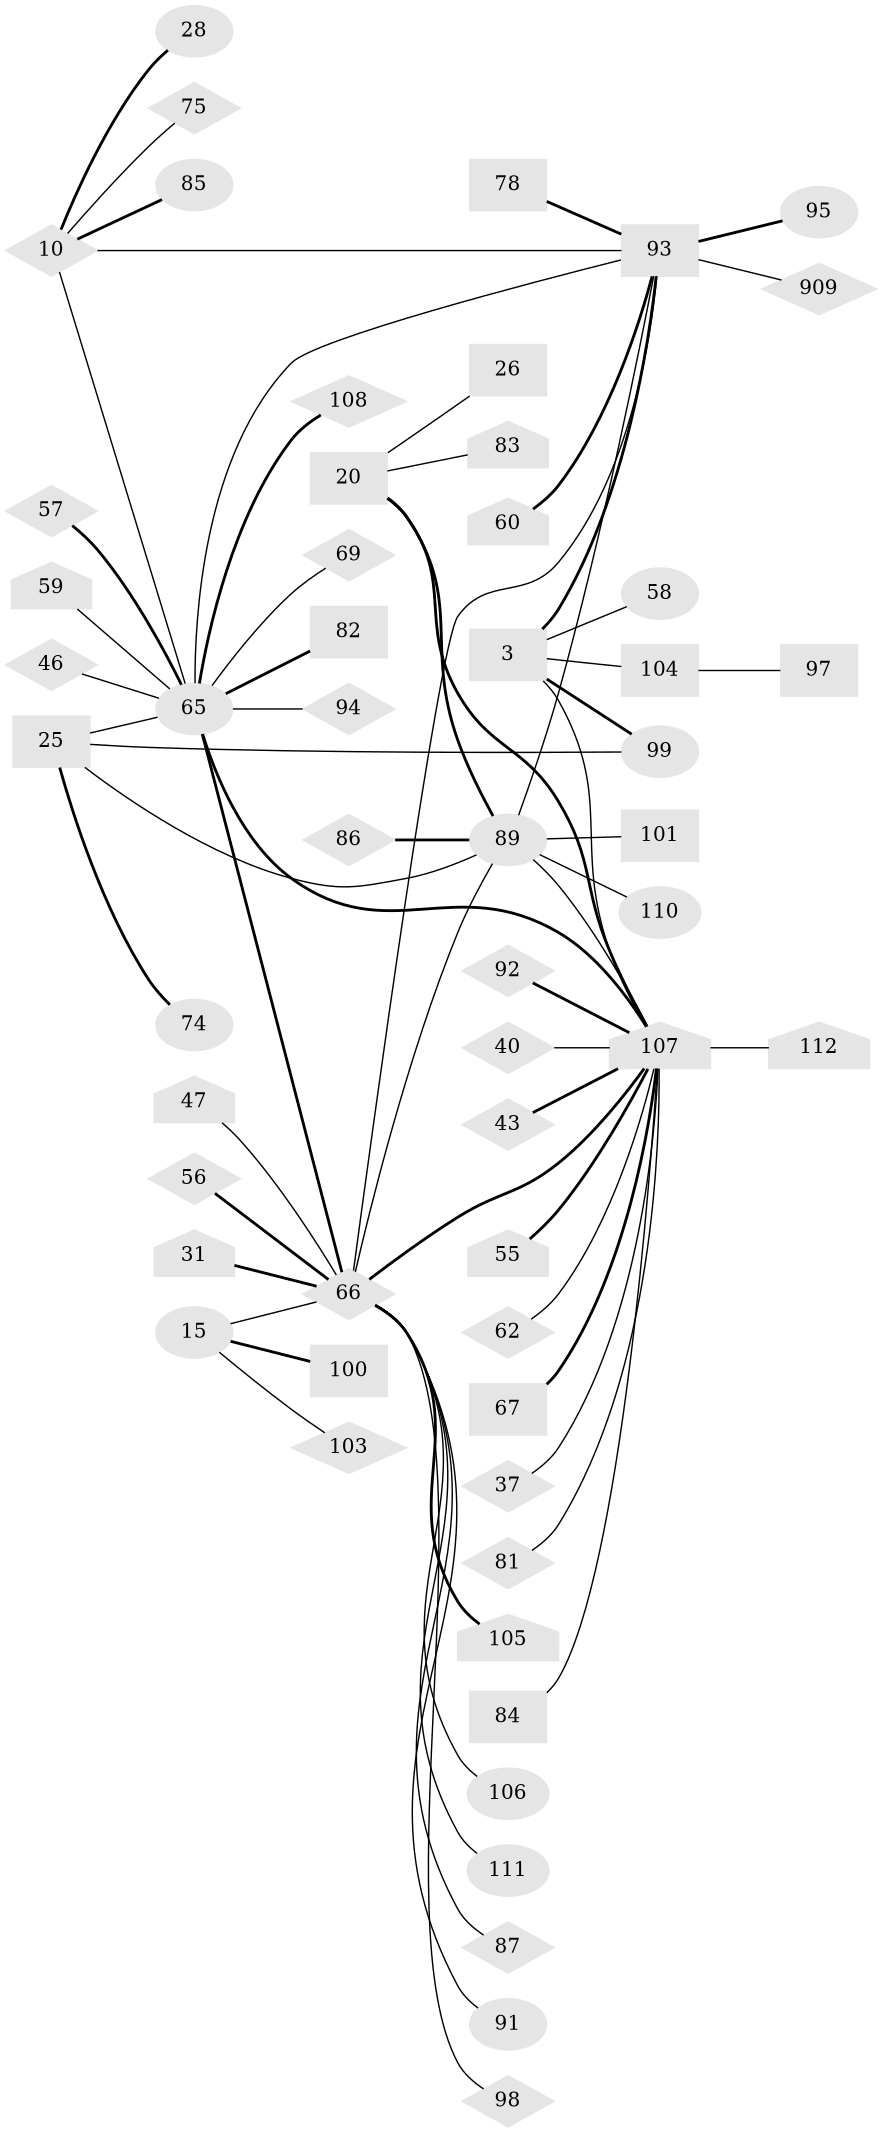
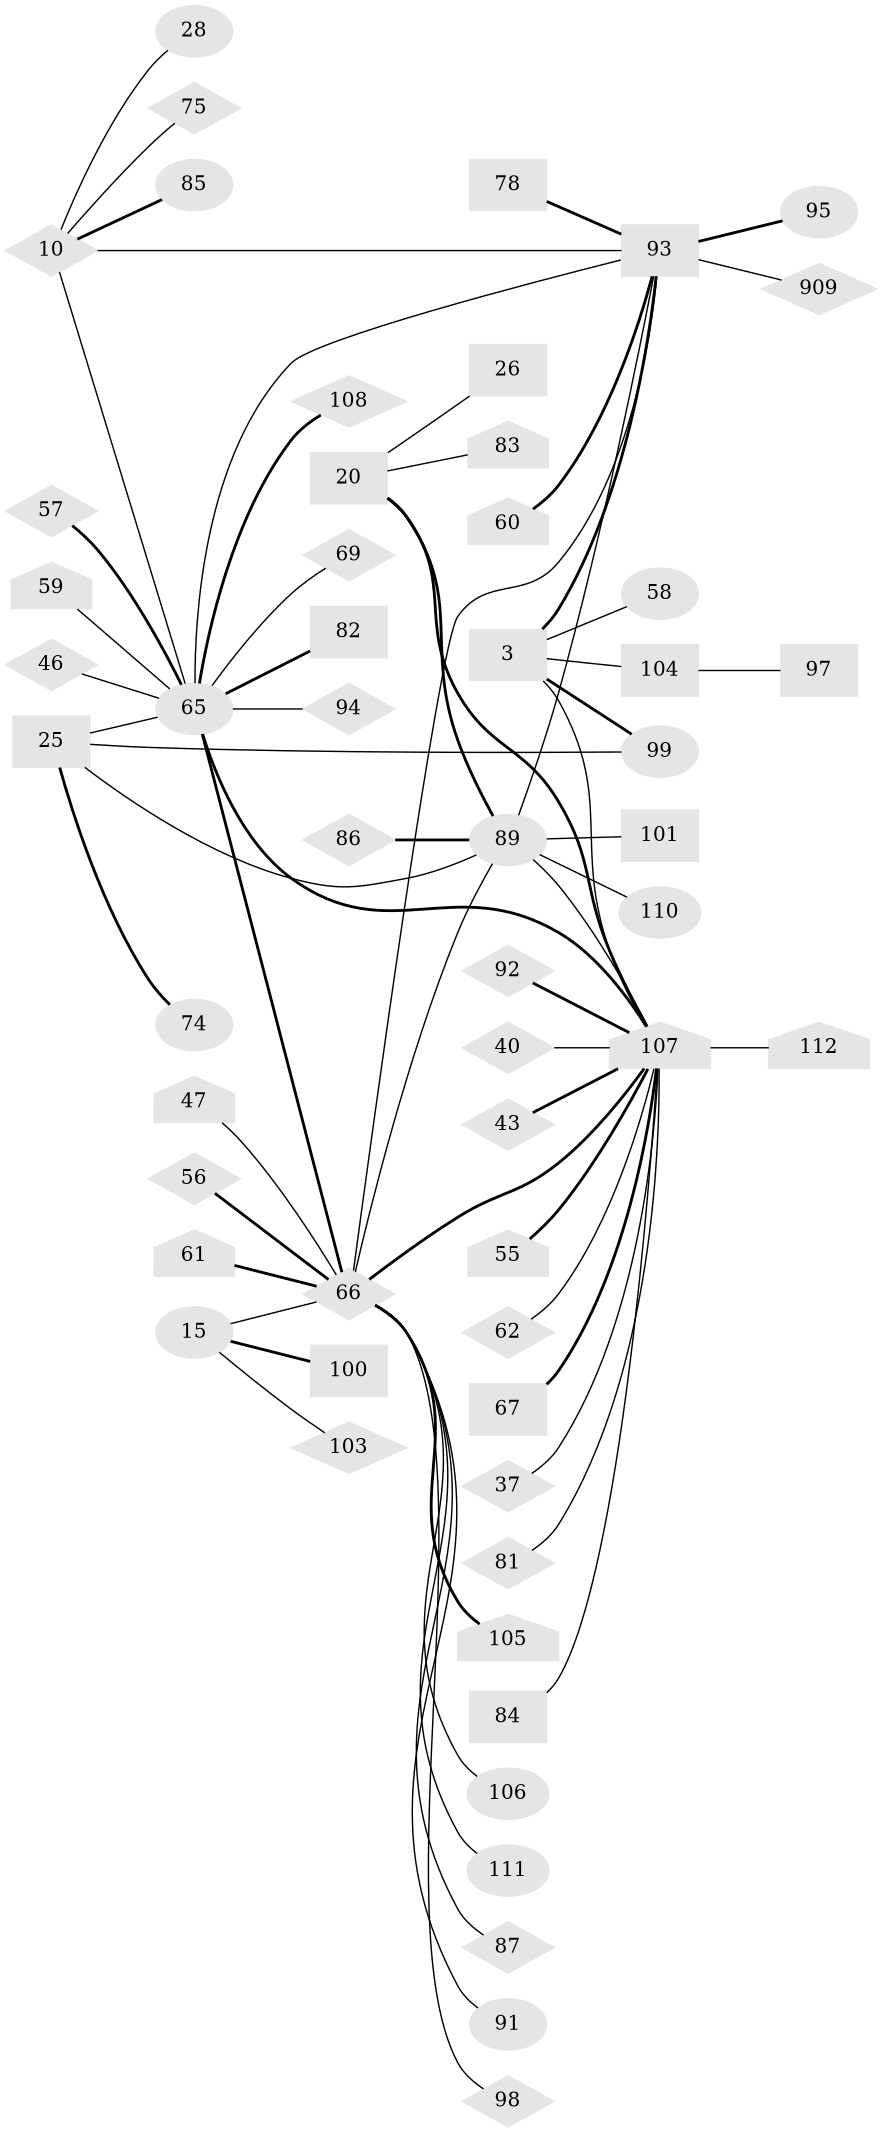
edge "28" -- "10": style bold -> solid
node "31": label "31" -> "61"
